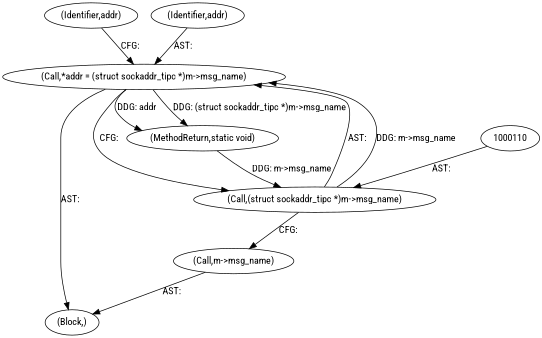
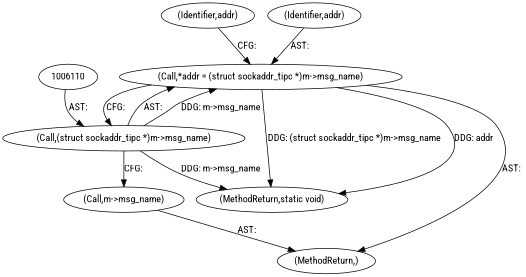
node "1000110": label "1000110" -> "1006110"
edge "(MethodReturn,static void)" -> "(Call,(struct sockaddr_tipc *)m->msg_name)": reversed
node "(Block,)": label "(Block,)" -> "(MethodReturn,)"
